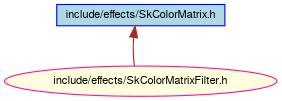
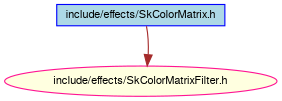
edge "include/effects/SkColorMatrixFilter.h" -> "include/effects/SkColorMatrix.h": reversed
